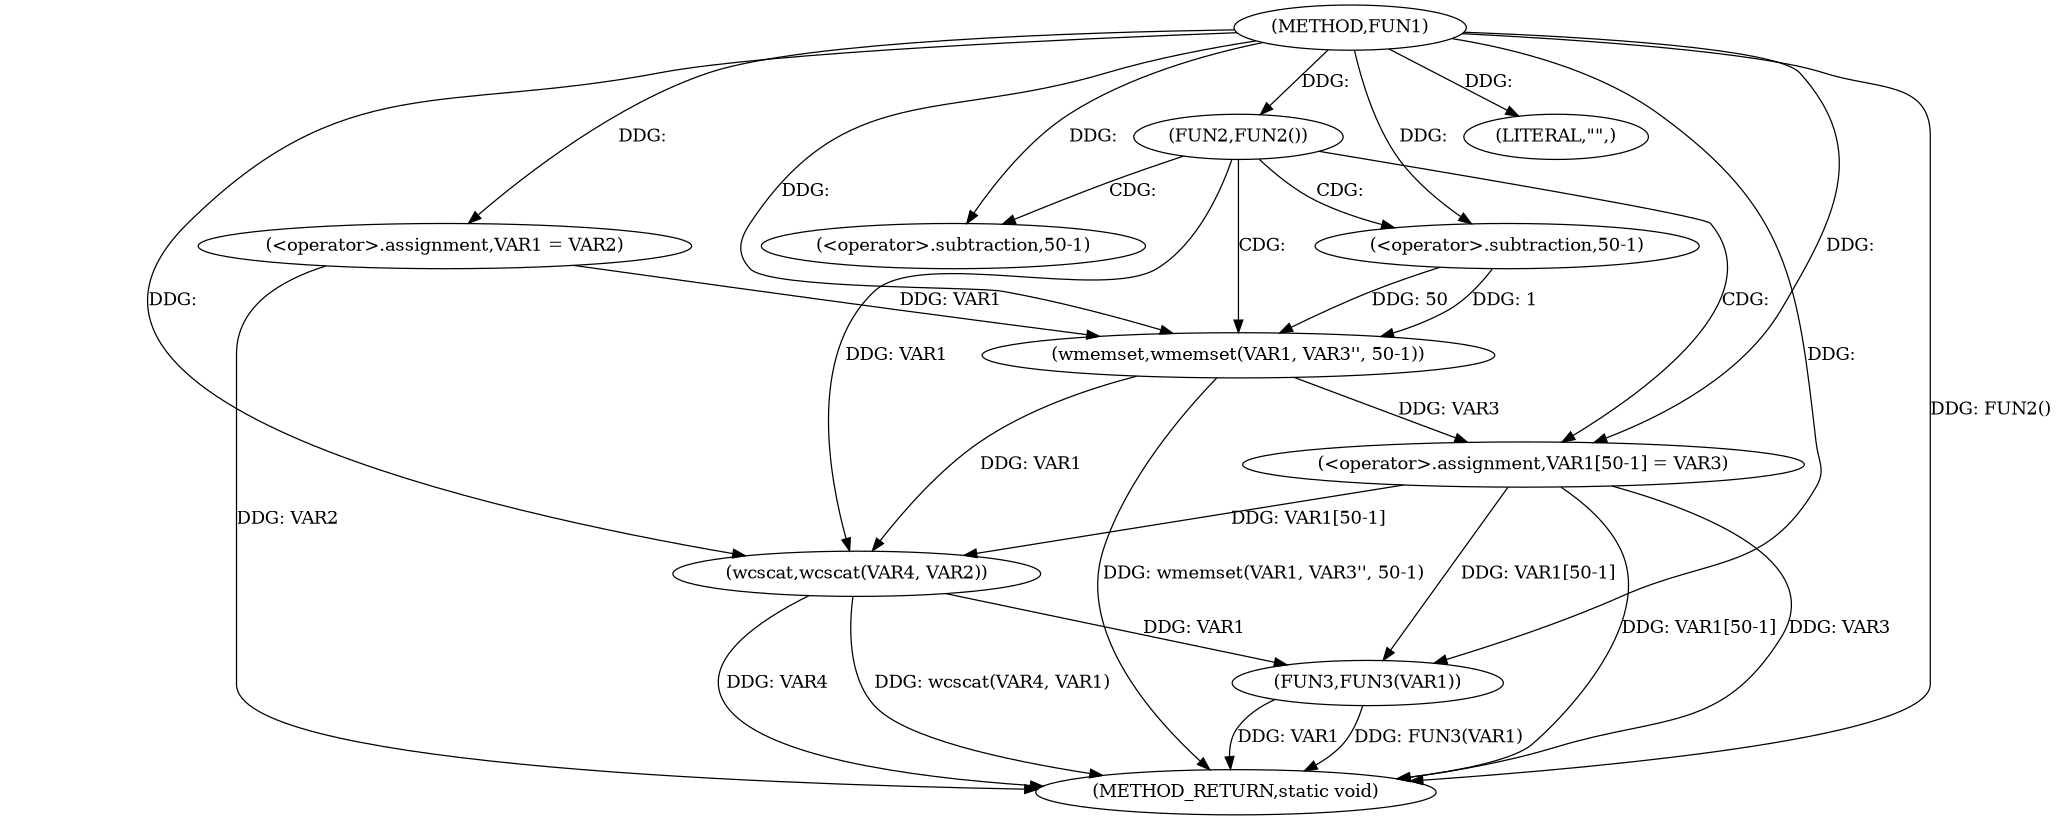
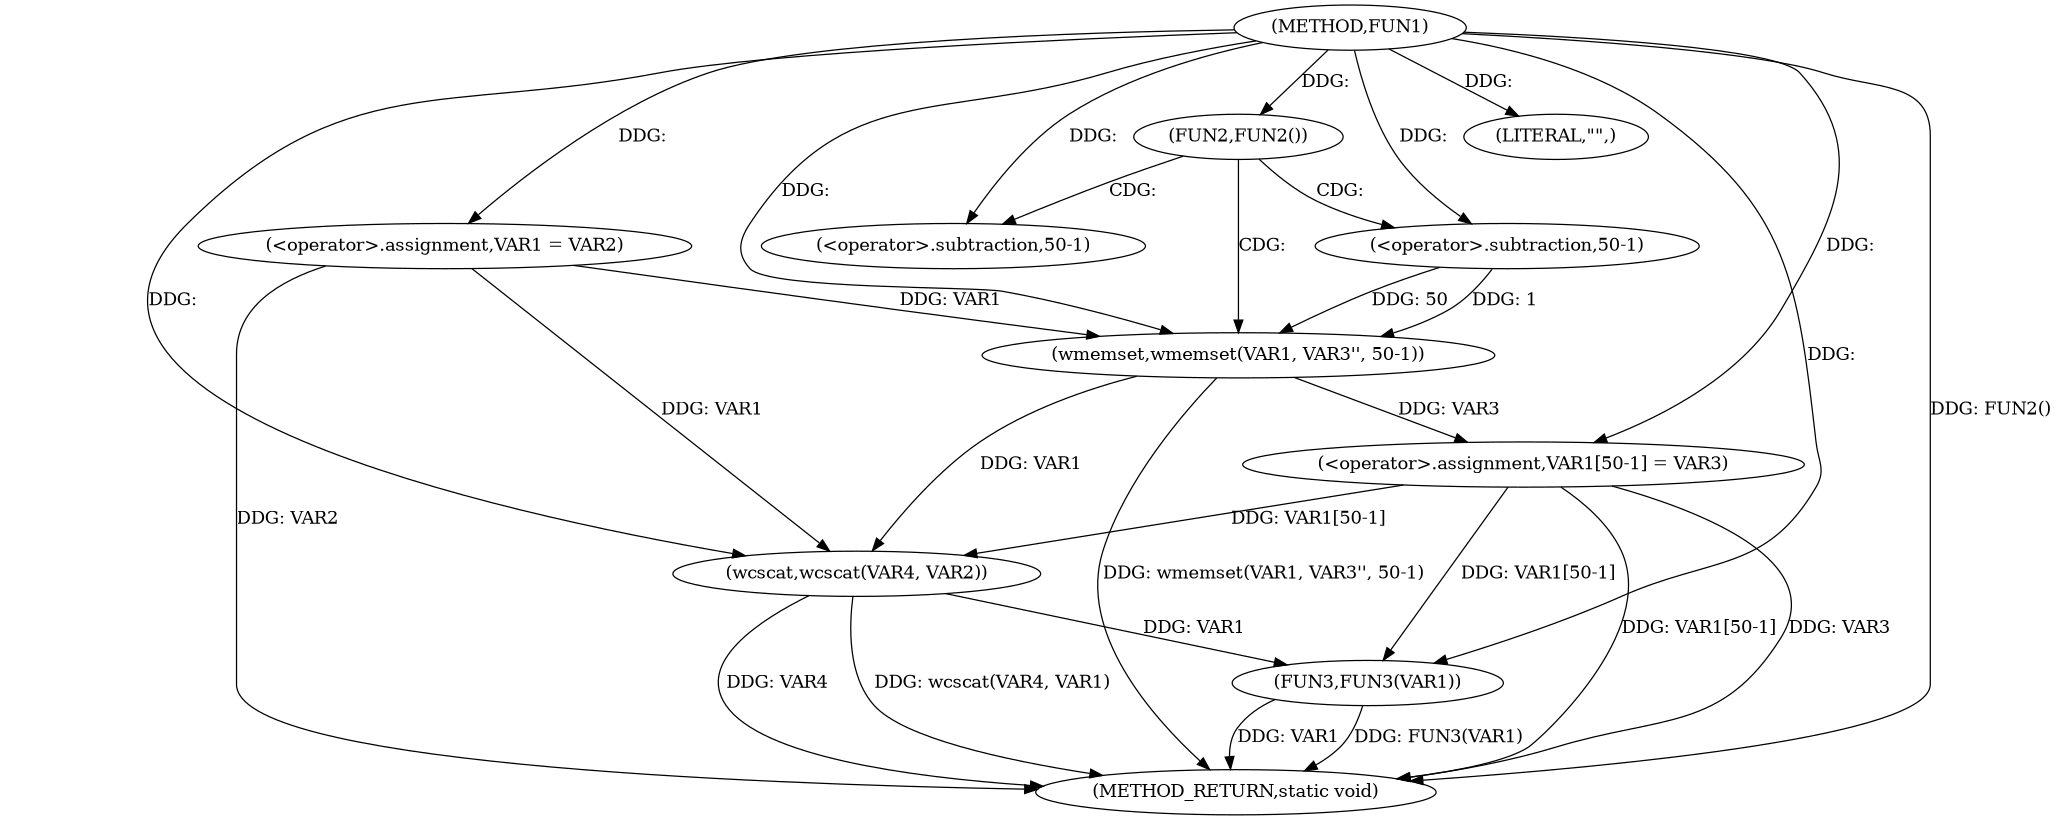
edge "(FUN2,FUN2())" -> "(<operator>.assignment,VAR1[50-1] = VAR3)": removed, label "CDG:"
edge "(FUN2,FUN2())" -> "(wcscat,wcscat(VAR4, VAR2))": now "(<operator>.assignment,VAR1 = VAR2)" -> "(wcscat,wcscat(VAR4, VAR2))"
